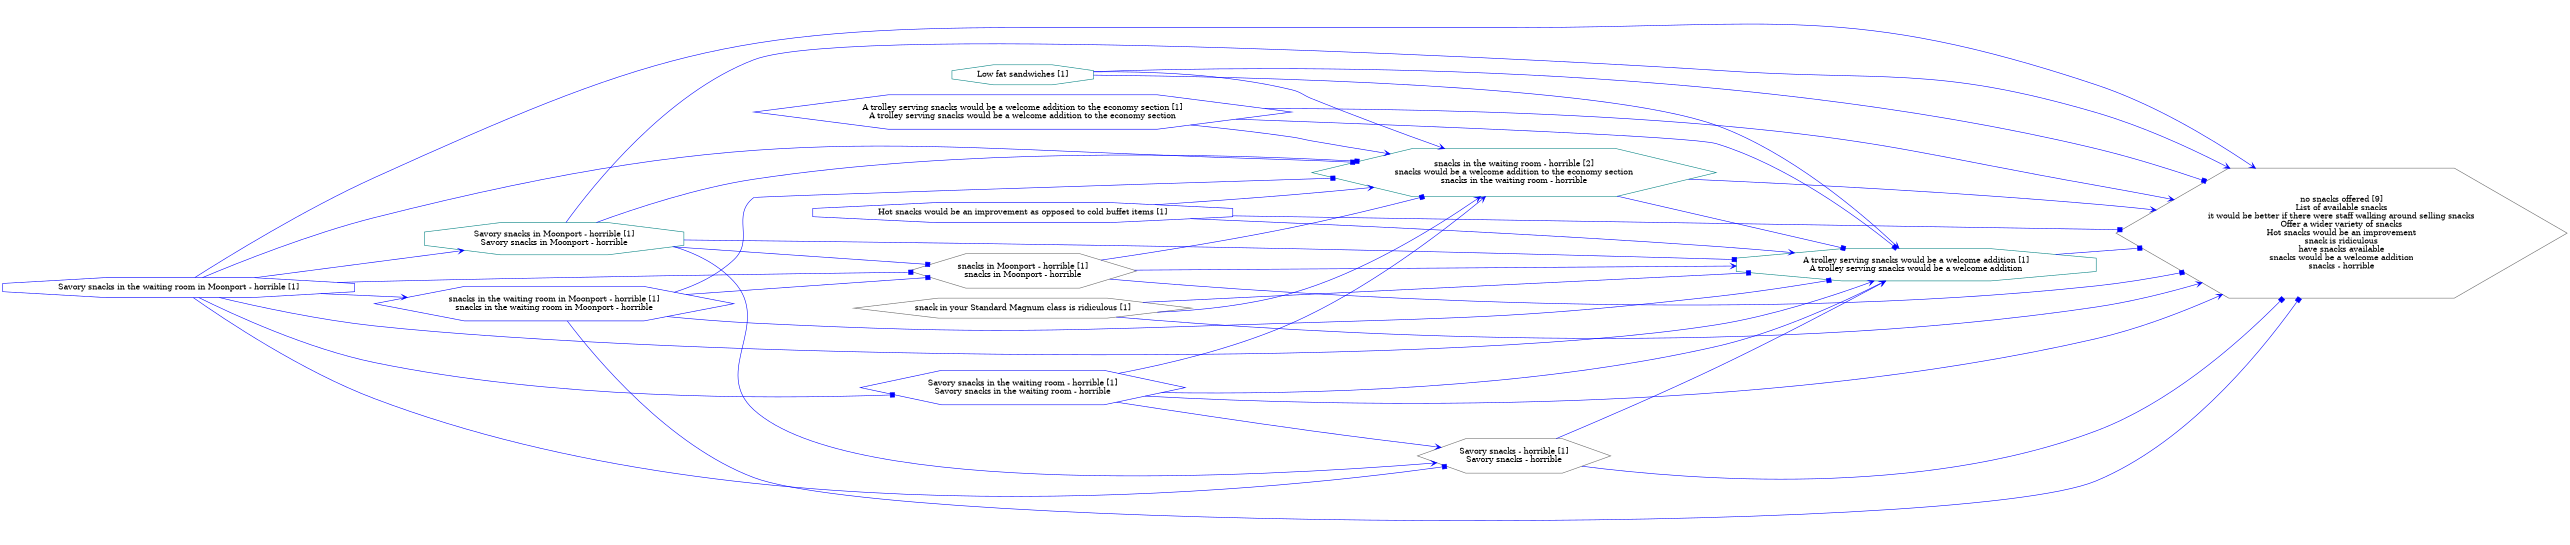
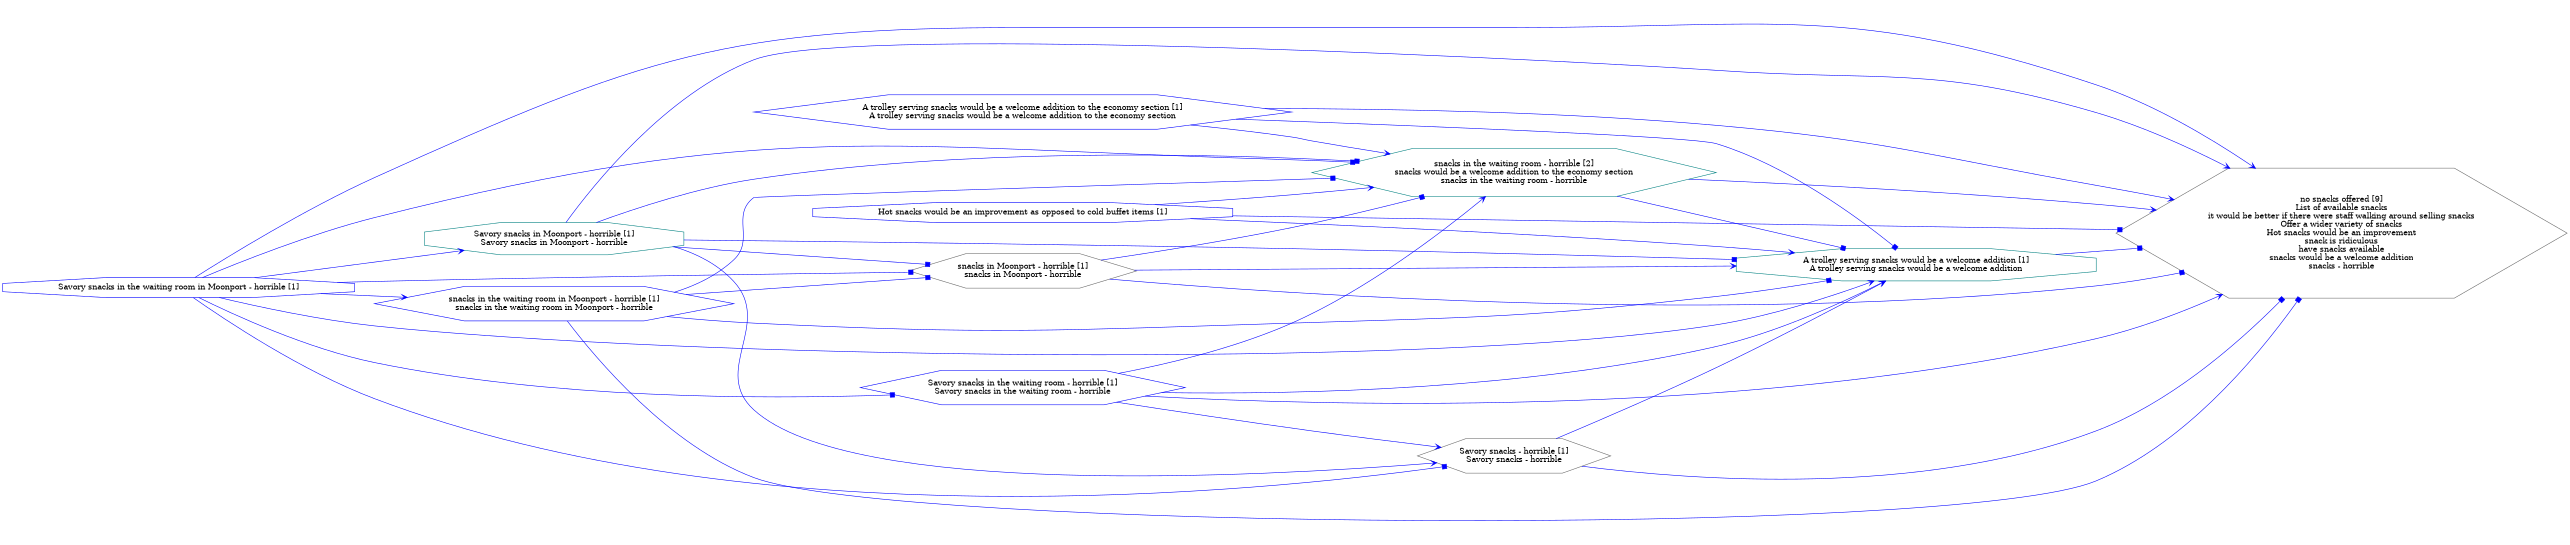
node "Low fat sandwiches [1]": removed
node "snack in your Standard Magnum class is ridiculous [1]": removed
